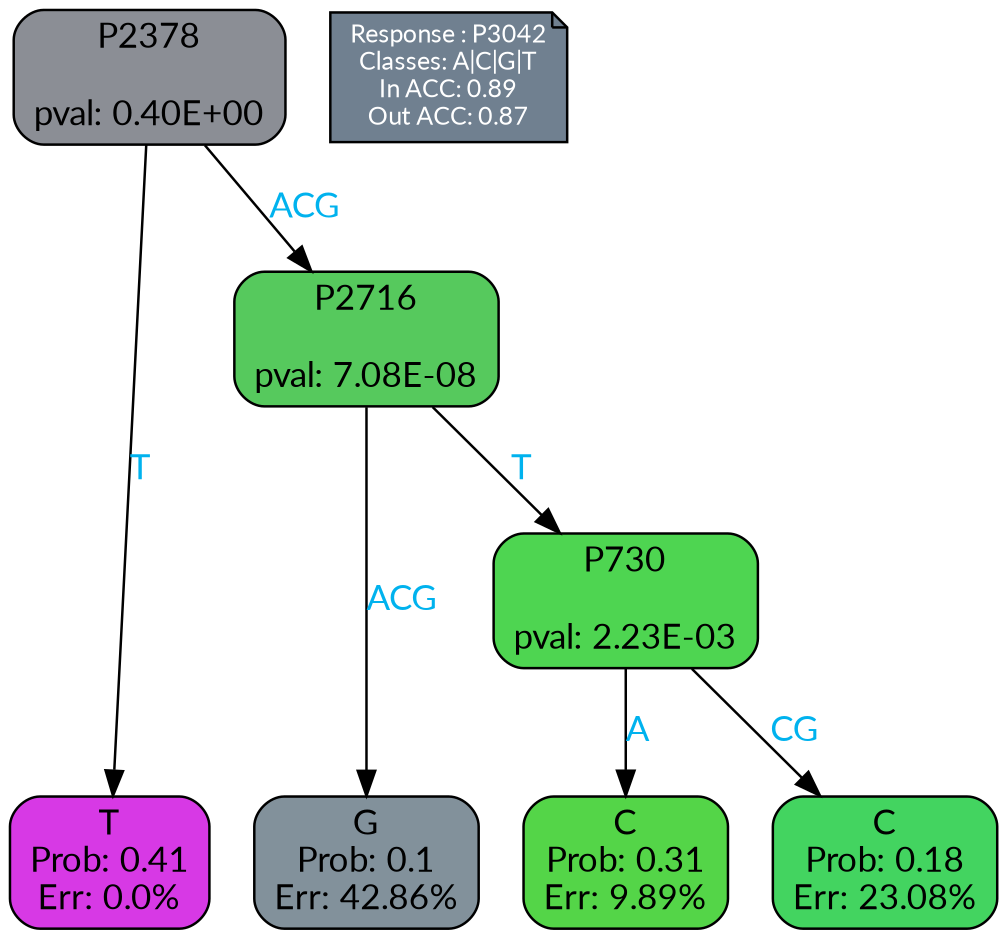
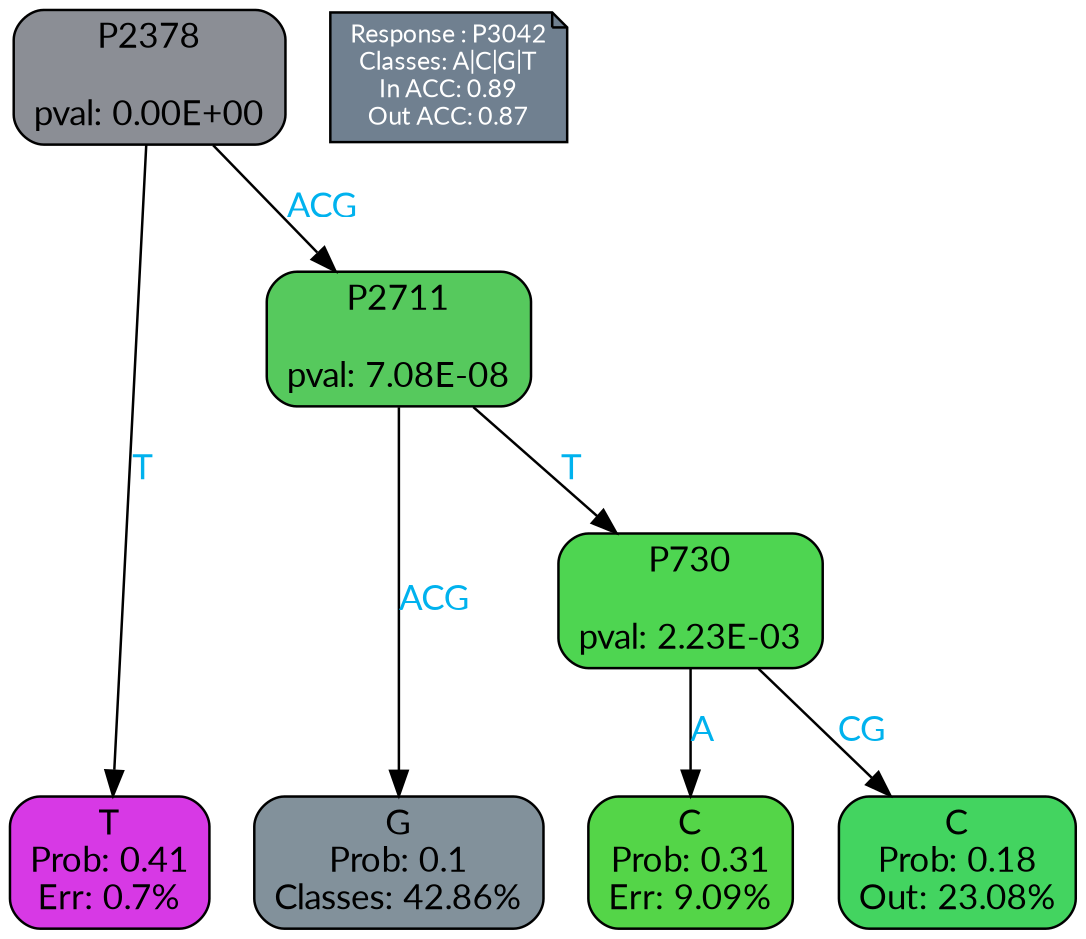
node "P2378 pval: 0.40E+00": label "P2378 pval: 0.40E+00" -> "P2378 pval: 0.00E+00"
node "P2716 pval: 7.08E-08": label "P2716 pval: 7.08E-08" -> "P2711 pval: 7.08E-08"
node "T Prob: 0.41 Err: 0.0%": label "T Prob: 0.41 Err: 0.0%" -> "T Prob: 0.41 Err: 0.7%"
node "G Prob: 0.1 Err: 42.86%": label "G Prob: 0.1 Err: 42.86%" -> "G Prob: 0.1 Classes: 42.86%"
node "C Prob: 0.31 Err: 9.89%": label "C Prob: 0.31 Err: 9.89%" -> "C Prob: 0.31 Err: 9.09%"
node "C Prob: 0.18 Err: 23.08%": label "C Prob: 0.18 Err: 23.08%" -> "C Prob: 0.18 Out: 23.08%"
